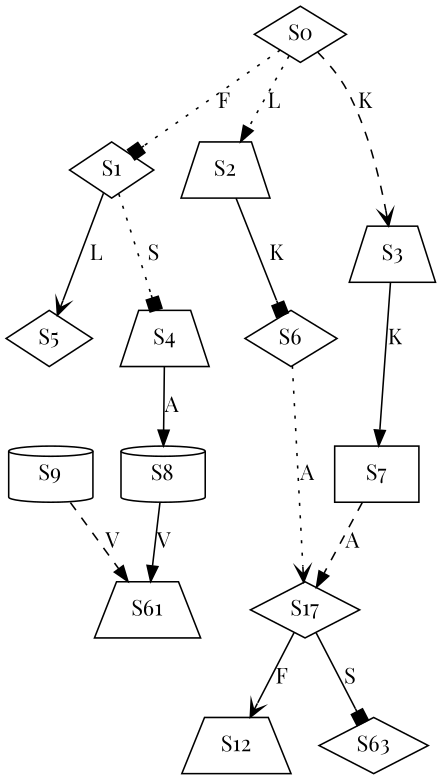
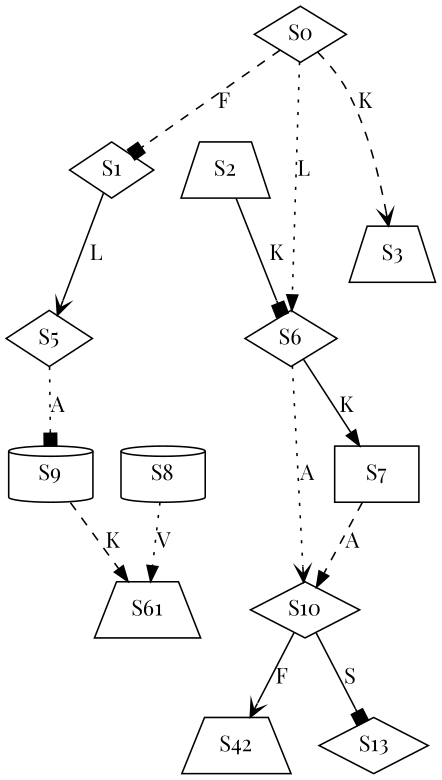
edge "S0" -> "S2": now "S0" -> "S6"
edge "S0" -> "S1": style dotted -> dashed
node "S4": removed
edge "S3" -> "S7": now "S6" -> "S7"
edge "S5" -> "S9": added, label "A"
edge "S8" -> "S61": style solid -> dotted
edge "S9" -> "S61": label "V" -> "K"
node "S17": label "S17" -> "S10"
node "S12": label "S12" -> "S42"
node "S63": label "S63" -> "S13"
